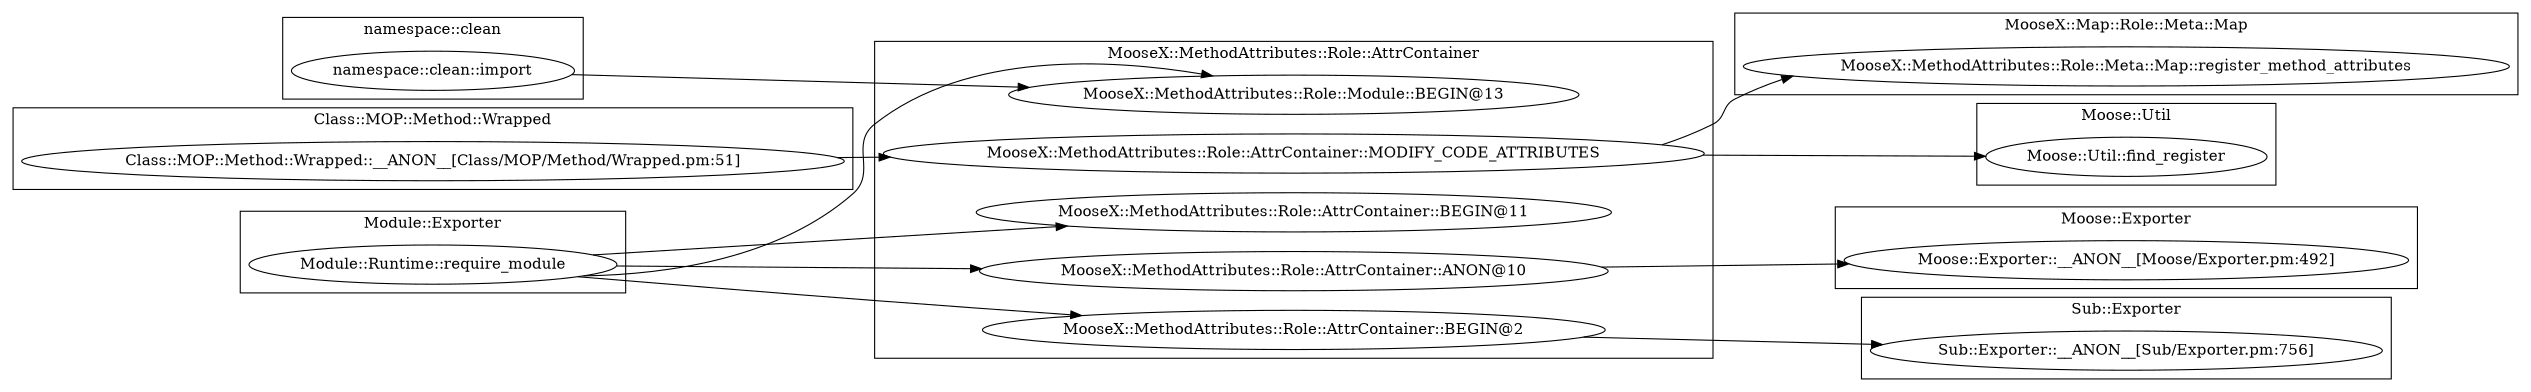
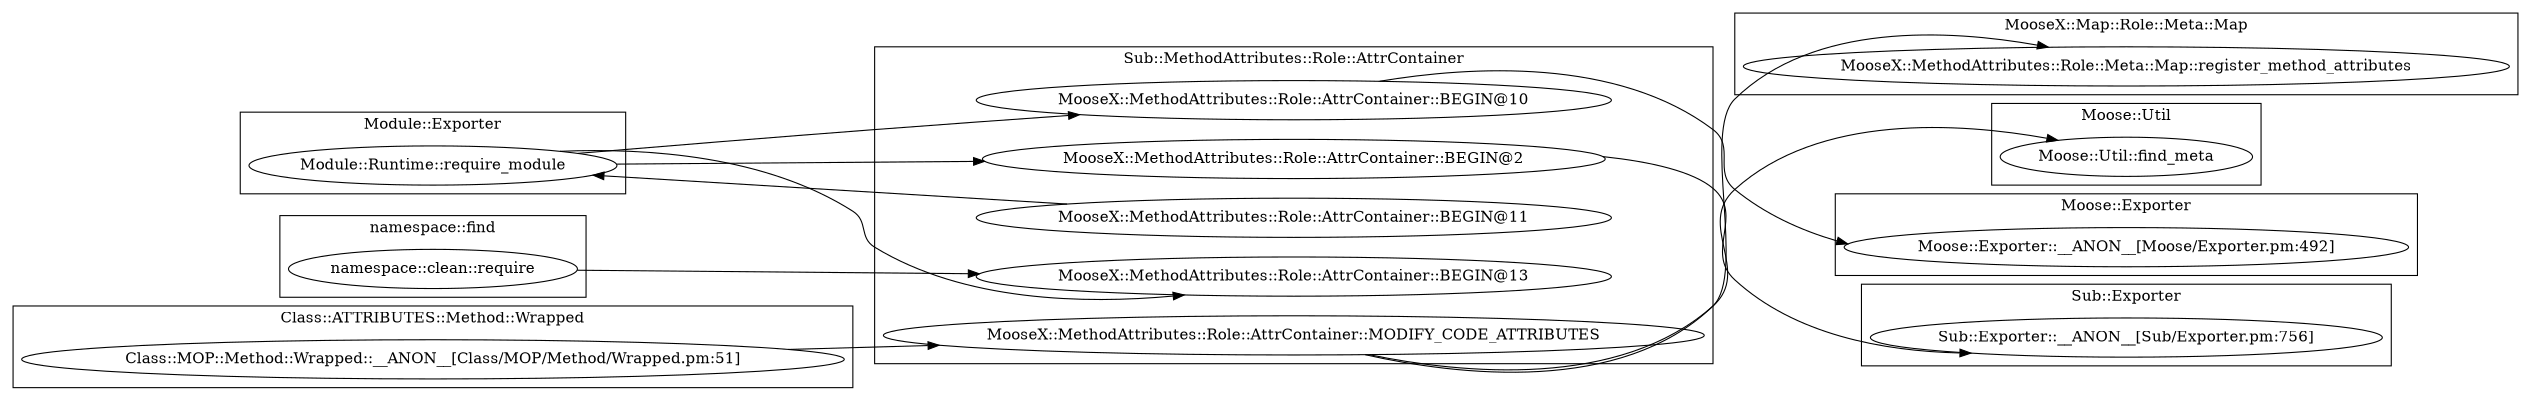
cluster "namespace::clean": label "namespace::clean" -> "namespace::find"
cluster "MooseX::MethodAttributes::Role::AttrContainer": label "MooseX::MethodAttributes::Role::AttrContainer" -> "Sub::MethodAttributes::Role::AttrContainer"
node "namespace::clean::import": label "namespace::clean::import" -> "namespace::clean::require"
node "MooseX::MethodAttributes::Role::Module::BEGIN@13": label "MooseX::MethodAttributes::Role::Module::BEGIN@13" -> "MooseX::MethodAttributes::Role::AttrContainer::BEGIN@13"
cluster "Class::MOP::Method::Wrapped": label "Class::MOP::Method::Wrapped" -> "Class::ATTRIBUTES::Method::Wrapped"
node "Moose::Util::find_register": label "Moose::Util::find_register" -> "Moose::Util::find_meta"
edge "Module::Runtime::require_module" -> "MooseX::MethodAttributes::Role::AttrContainer::BEGIN@11": reversed
node "MooseX::MethodAttributes::Role::AttrContainer::ANON@10": label "MooseX::MethodAttributes::Role::AttrContainer::ANON@10" -> "MooseX::MethodAttributes::Role::AttrContainer::BEGIN@10"
